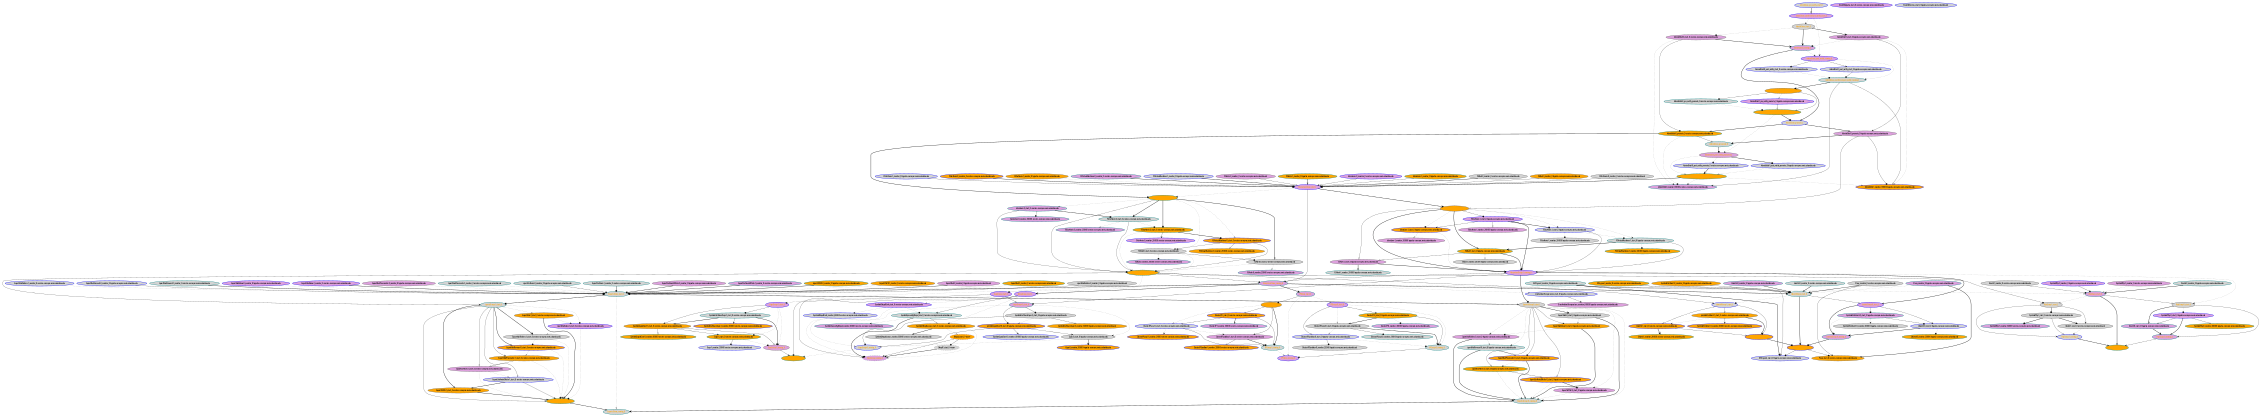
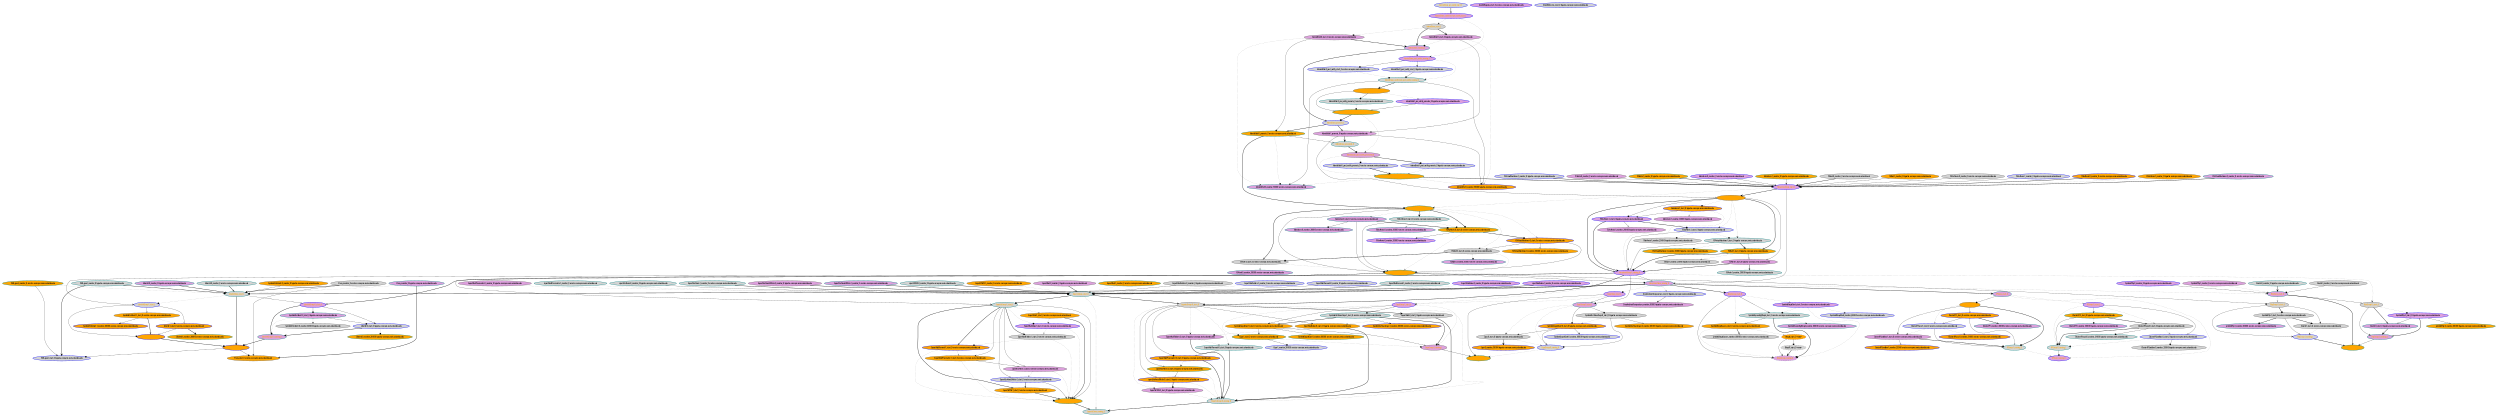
edge "AdminLvm:0_start_0 orestes-corosync.nevis.columbia.edu" -> "FSUsrNevis:0_start_0 orestes-corosync.nevis.columbia.edu": now "AdminLvm:0_start_0 orestes-corosync.nevis.columbia.edu" -> "FSVarNevis:0_start_0 orestes-corosync.nevis.columbia.edu"
edge "FSUsrNevis:1_start_0 hypatia-corosync.nevis.columbia.edu" -> "AdminLvm:1_start_0 hypatia-corosync.nevis.columbia.edu": reversed
edge "FSMail:0_start_0 orestes-corosync.nevis.columbia.edu" -> "FSWork:0_start_0 orestes-corosync.nevis.columbia.edu": style solid -> bold
node "ExportWWW:0_monitor_0 hypatia-corosync.nevis.columbia.edu": fillcolor orange -> lightgrey
